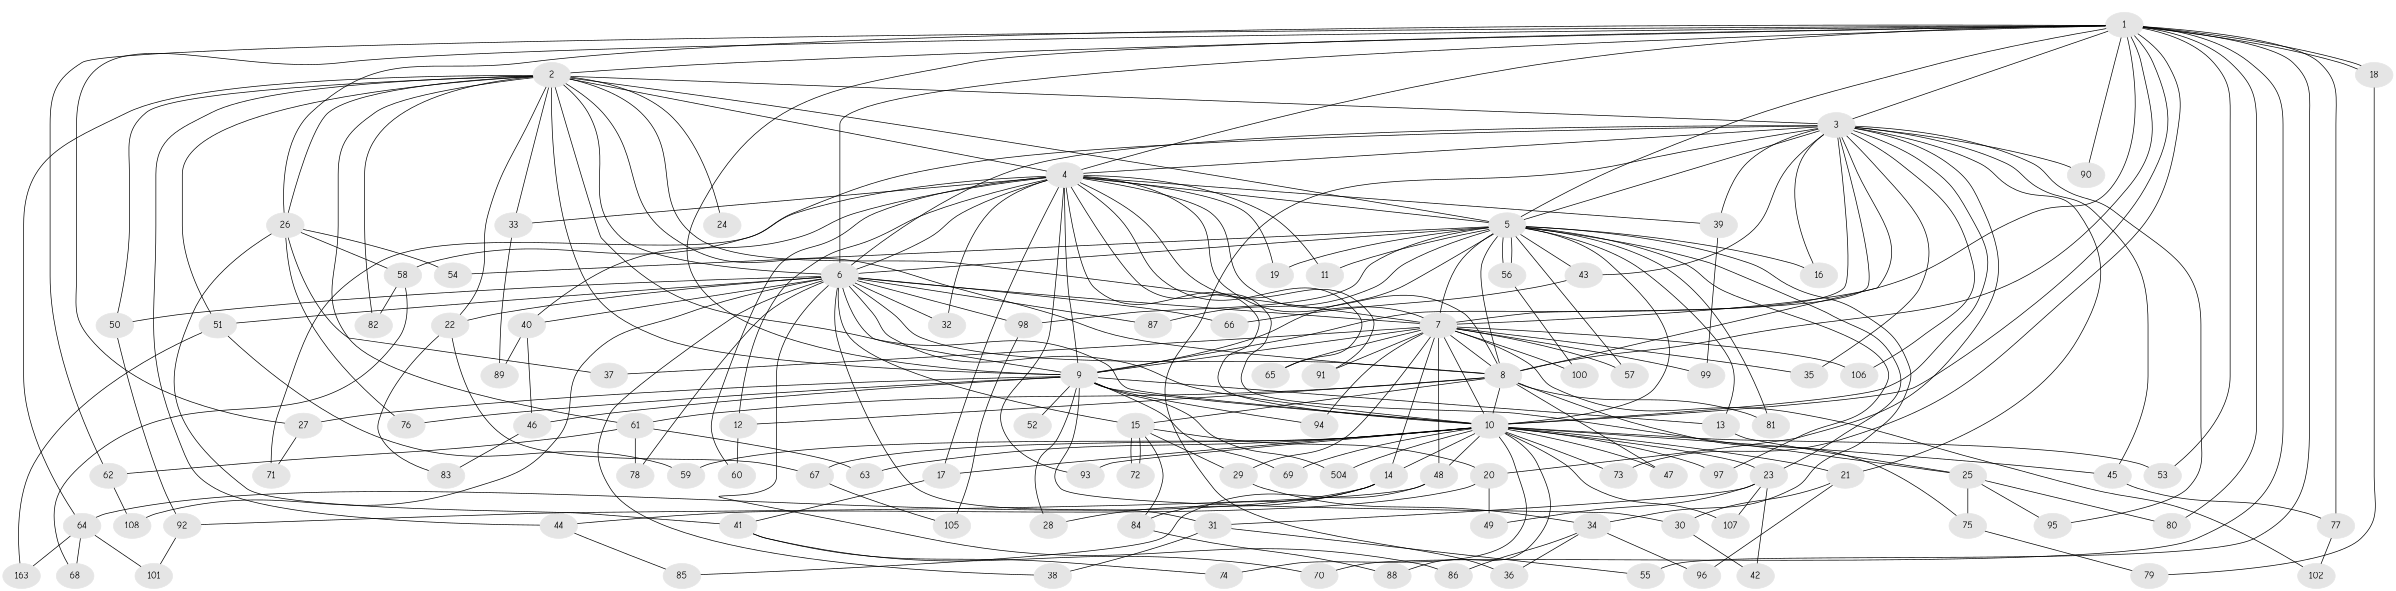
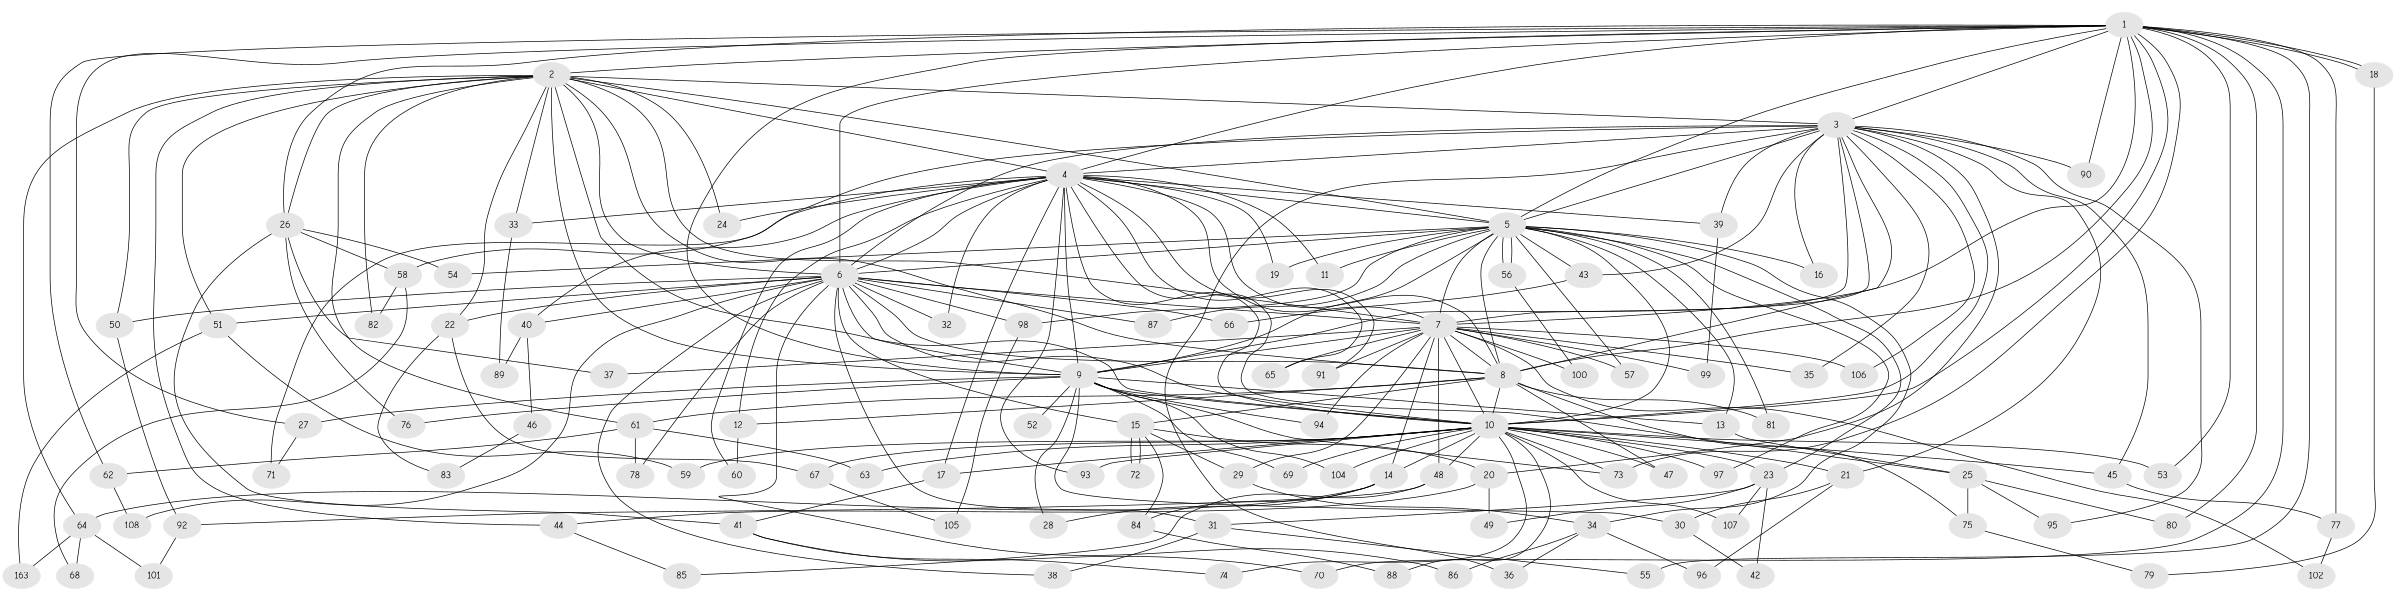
edge "4" -- "24": added
edge "9" -- "46": now "9" -- "73"
node "504": label "504" -> "104"
